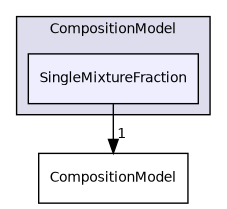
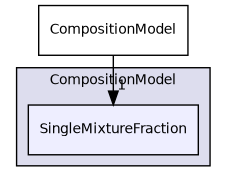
edge "SingleMixtureFraction" -> "CompositionModel": reversed
